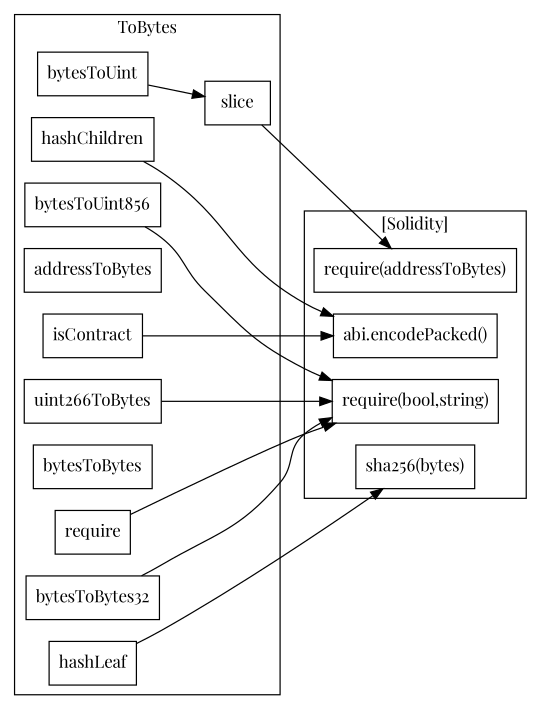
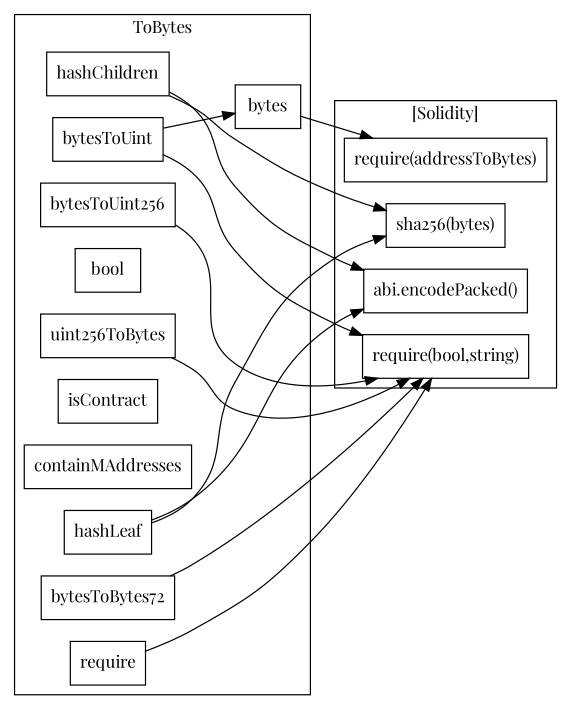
node "slice": label "slice" -> "bytes"
edge "hashChildren" -> "sha256(bytes)": added
node "bytesToUint856": label "bytesToUint856" -> "bytesToUint256"
edge "bytesToUint" -> "require(bool,string)": added
node "addressToBytes": label "addressToBytes" -> "bool"
edge "isContract" -> "abi.encodePacked()": now "hashLeaf" -> "abi.encodePacked()"
node "uint266ToBytes": label "uint266ToBytes" -> "uint256ToBytes"
node "bytesToBytes": label "bytesToBytes" -> "containMAddresses"
node "bytesToBytes32": label "bytesToBytes32" -> "bytesToBytes72"
